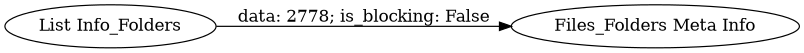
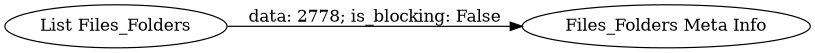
node "List Info_Folders": label "List Info_Folders" -> "List Files_Folders"
